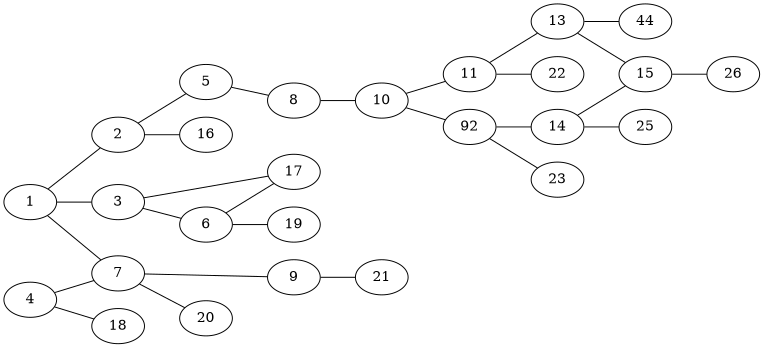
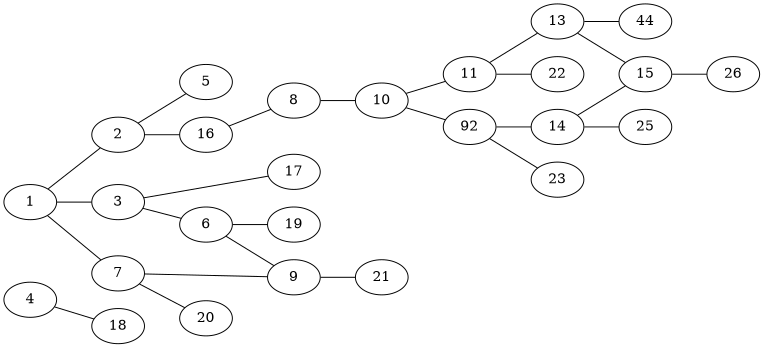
edge "5" -- "8": now "16" -- "8"
edge "17" -- "6": now "9" -- "6"
edge "7" -- "4": removed
